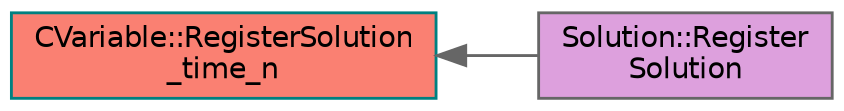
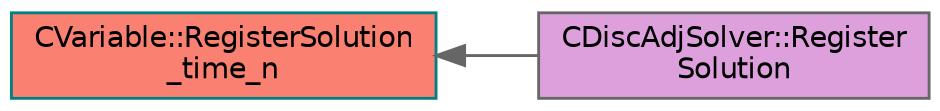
node "Solution::Register Solution": label "Solution::Register Solution" -> "CDiscAdjSolver::Register Solution"
